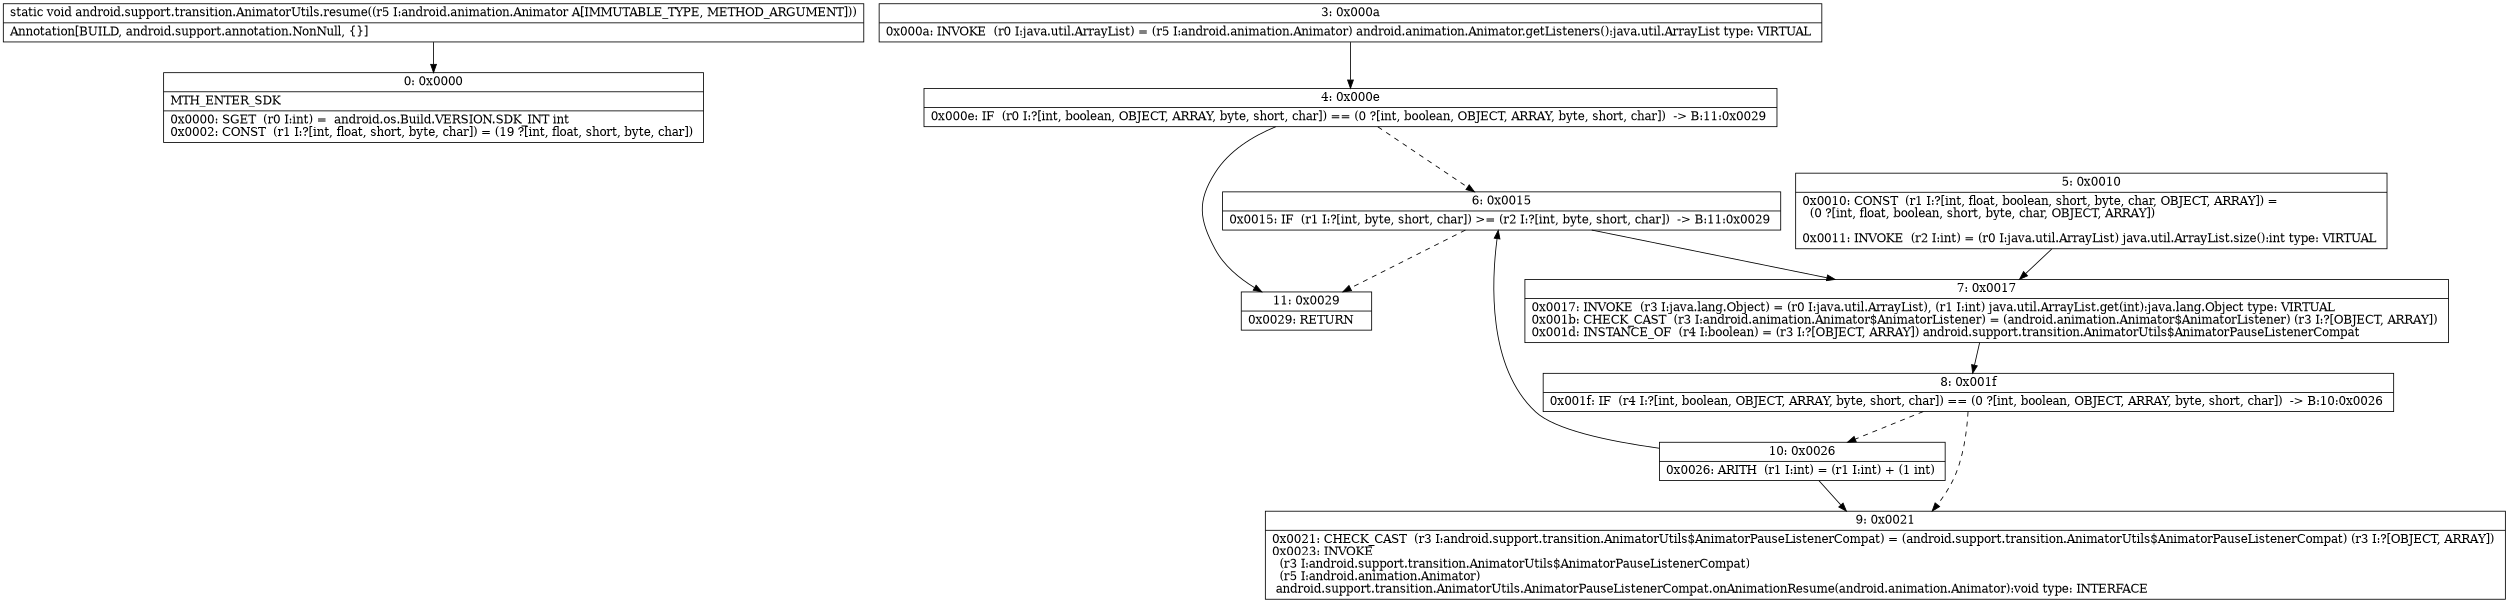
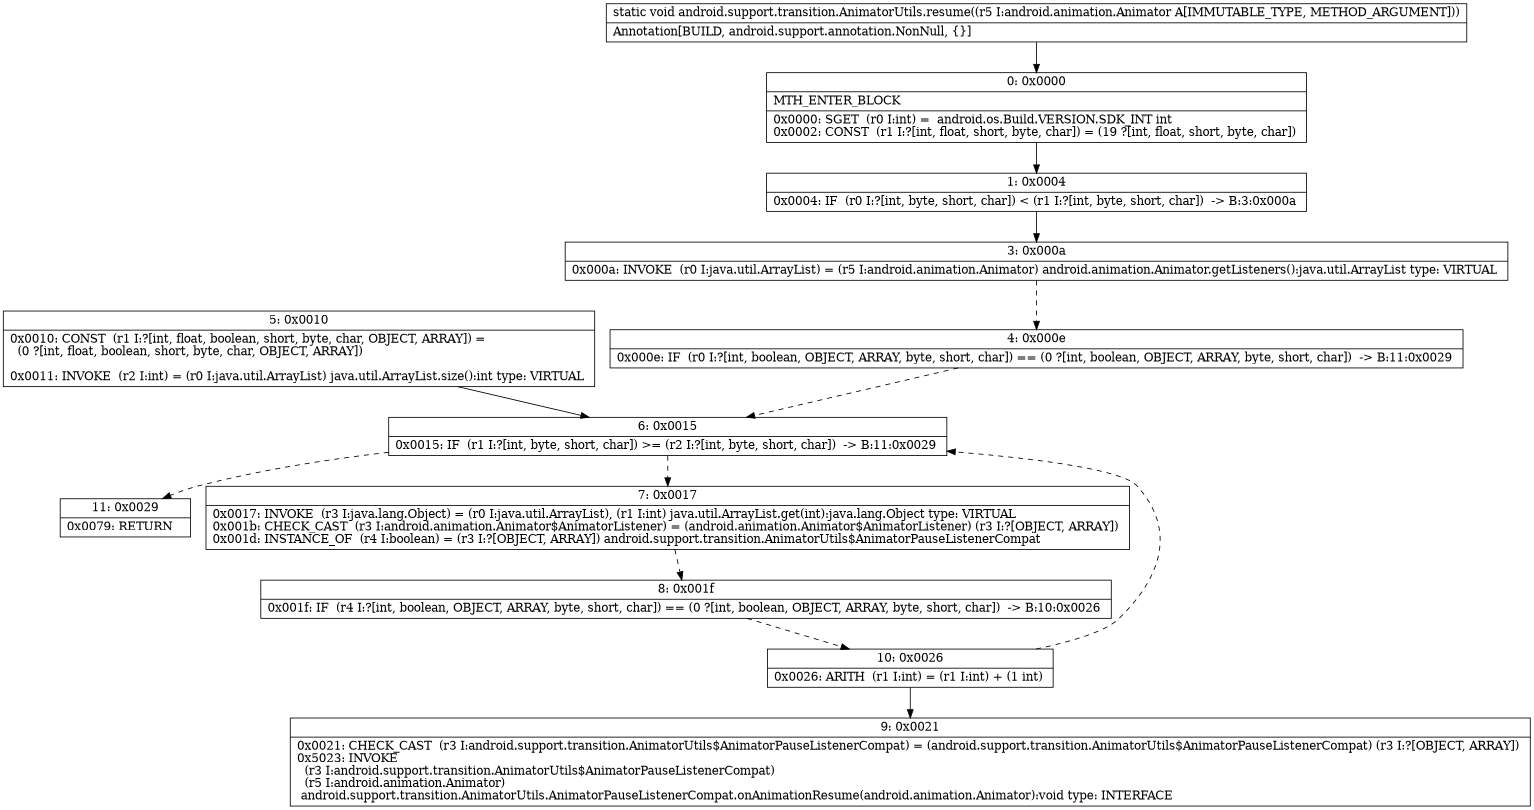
edge "3: 0x000a" -> "4: 0x000e": style solid -> dashed
node "0: 0x0000": text "MTH_ENTER_SDK" -> "MTH_ENTER_BLOCK"
node "1: 0x0004": added
edge "4: 0x000e" -> "11: 0x0029": removed
edge "6: 0x0015" -> "7: 0x0017": style solid -> dashed
edge "5: 0x0010" -> "7: 0x0017": now "5: 0x0010" -> "6: 0x0015"
node "11: 0x0029": text "0x0029: RETURN" -> "0x0079: RETURN"
edge "7: 0x0017" -> "8: 0x001f": style solid -> dashed
edge "10: 0x0026" -> "6: 0x0015": style solid -> dashed
edge "8: 0x001f" -> "9: 0x0021": removed
node "9: 0x0021": text "0x0023: INVOKE" -> "0x5023: INVOKE"
